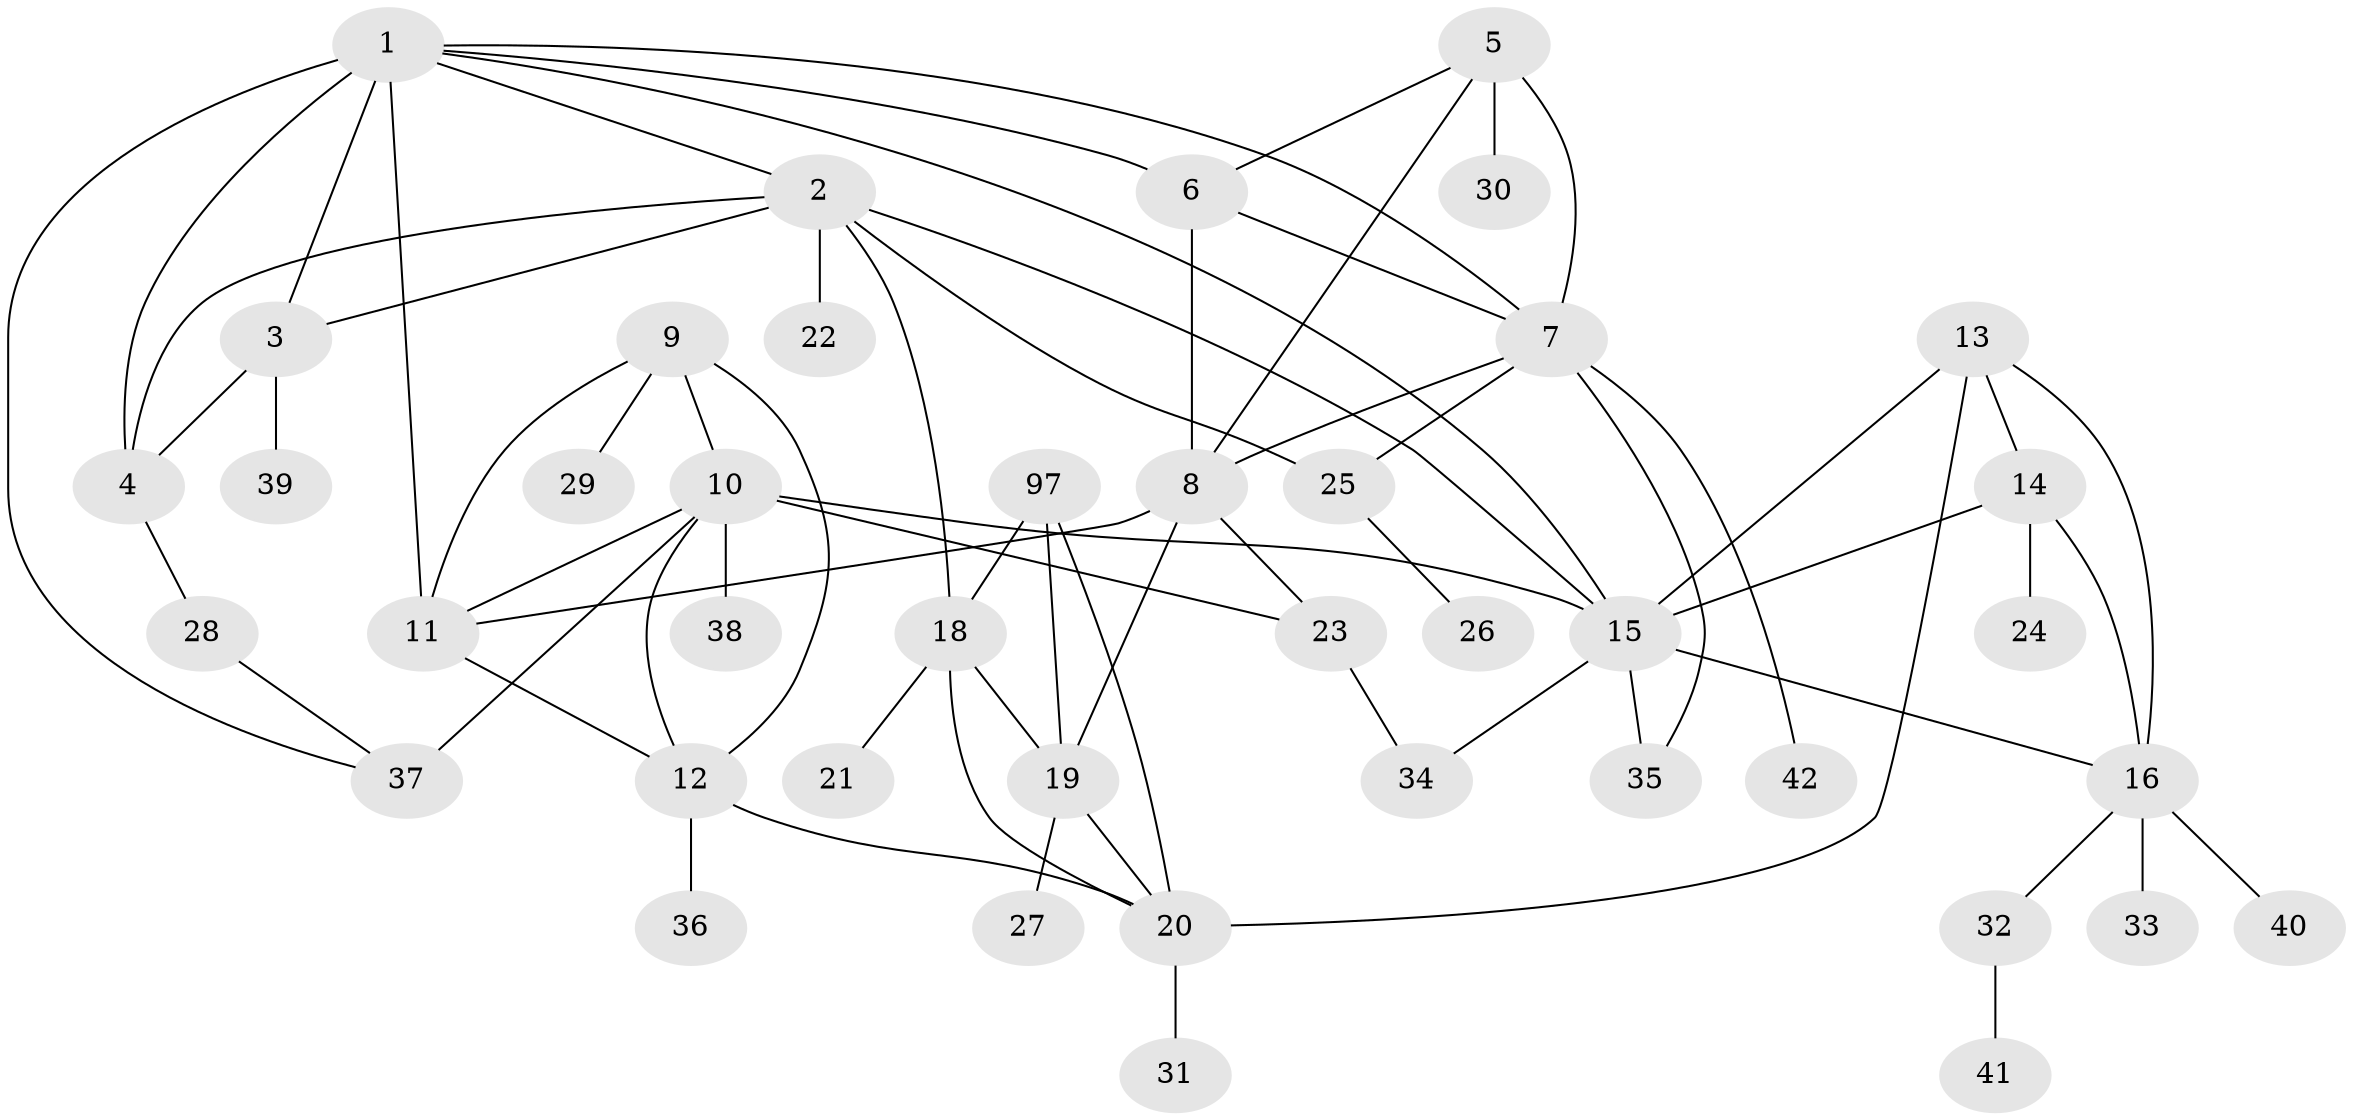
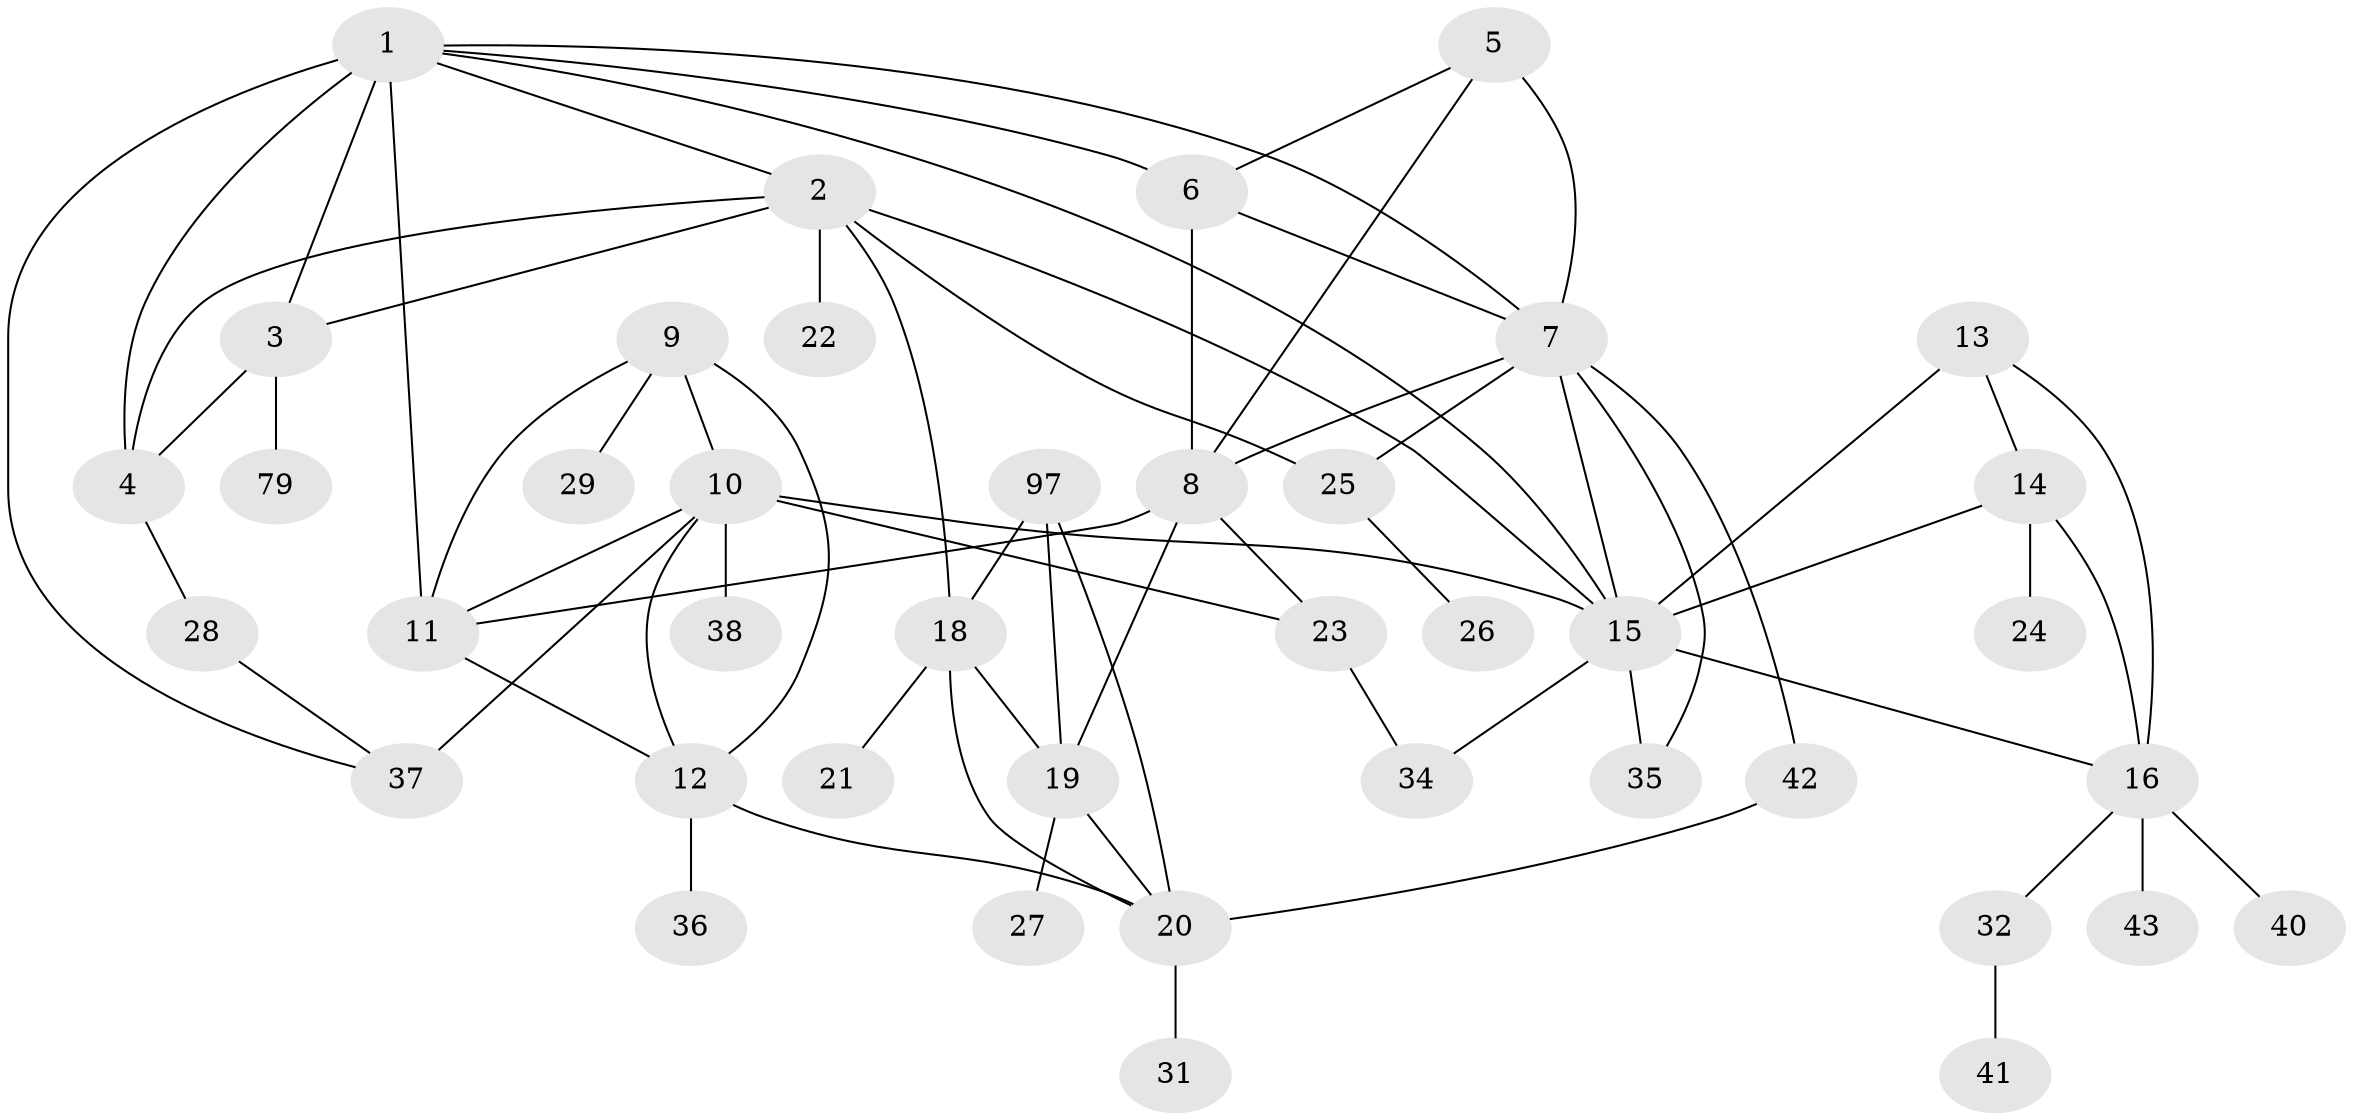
node "30": removed
node "39": label "39" -> "79"
edge "7" -- "15": added
edge "13" -- "20": now "42" -- "20"
node "33": label "33" -> "43"
